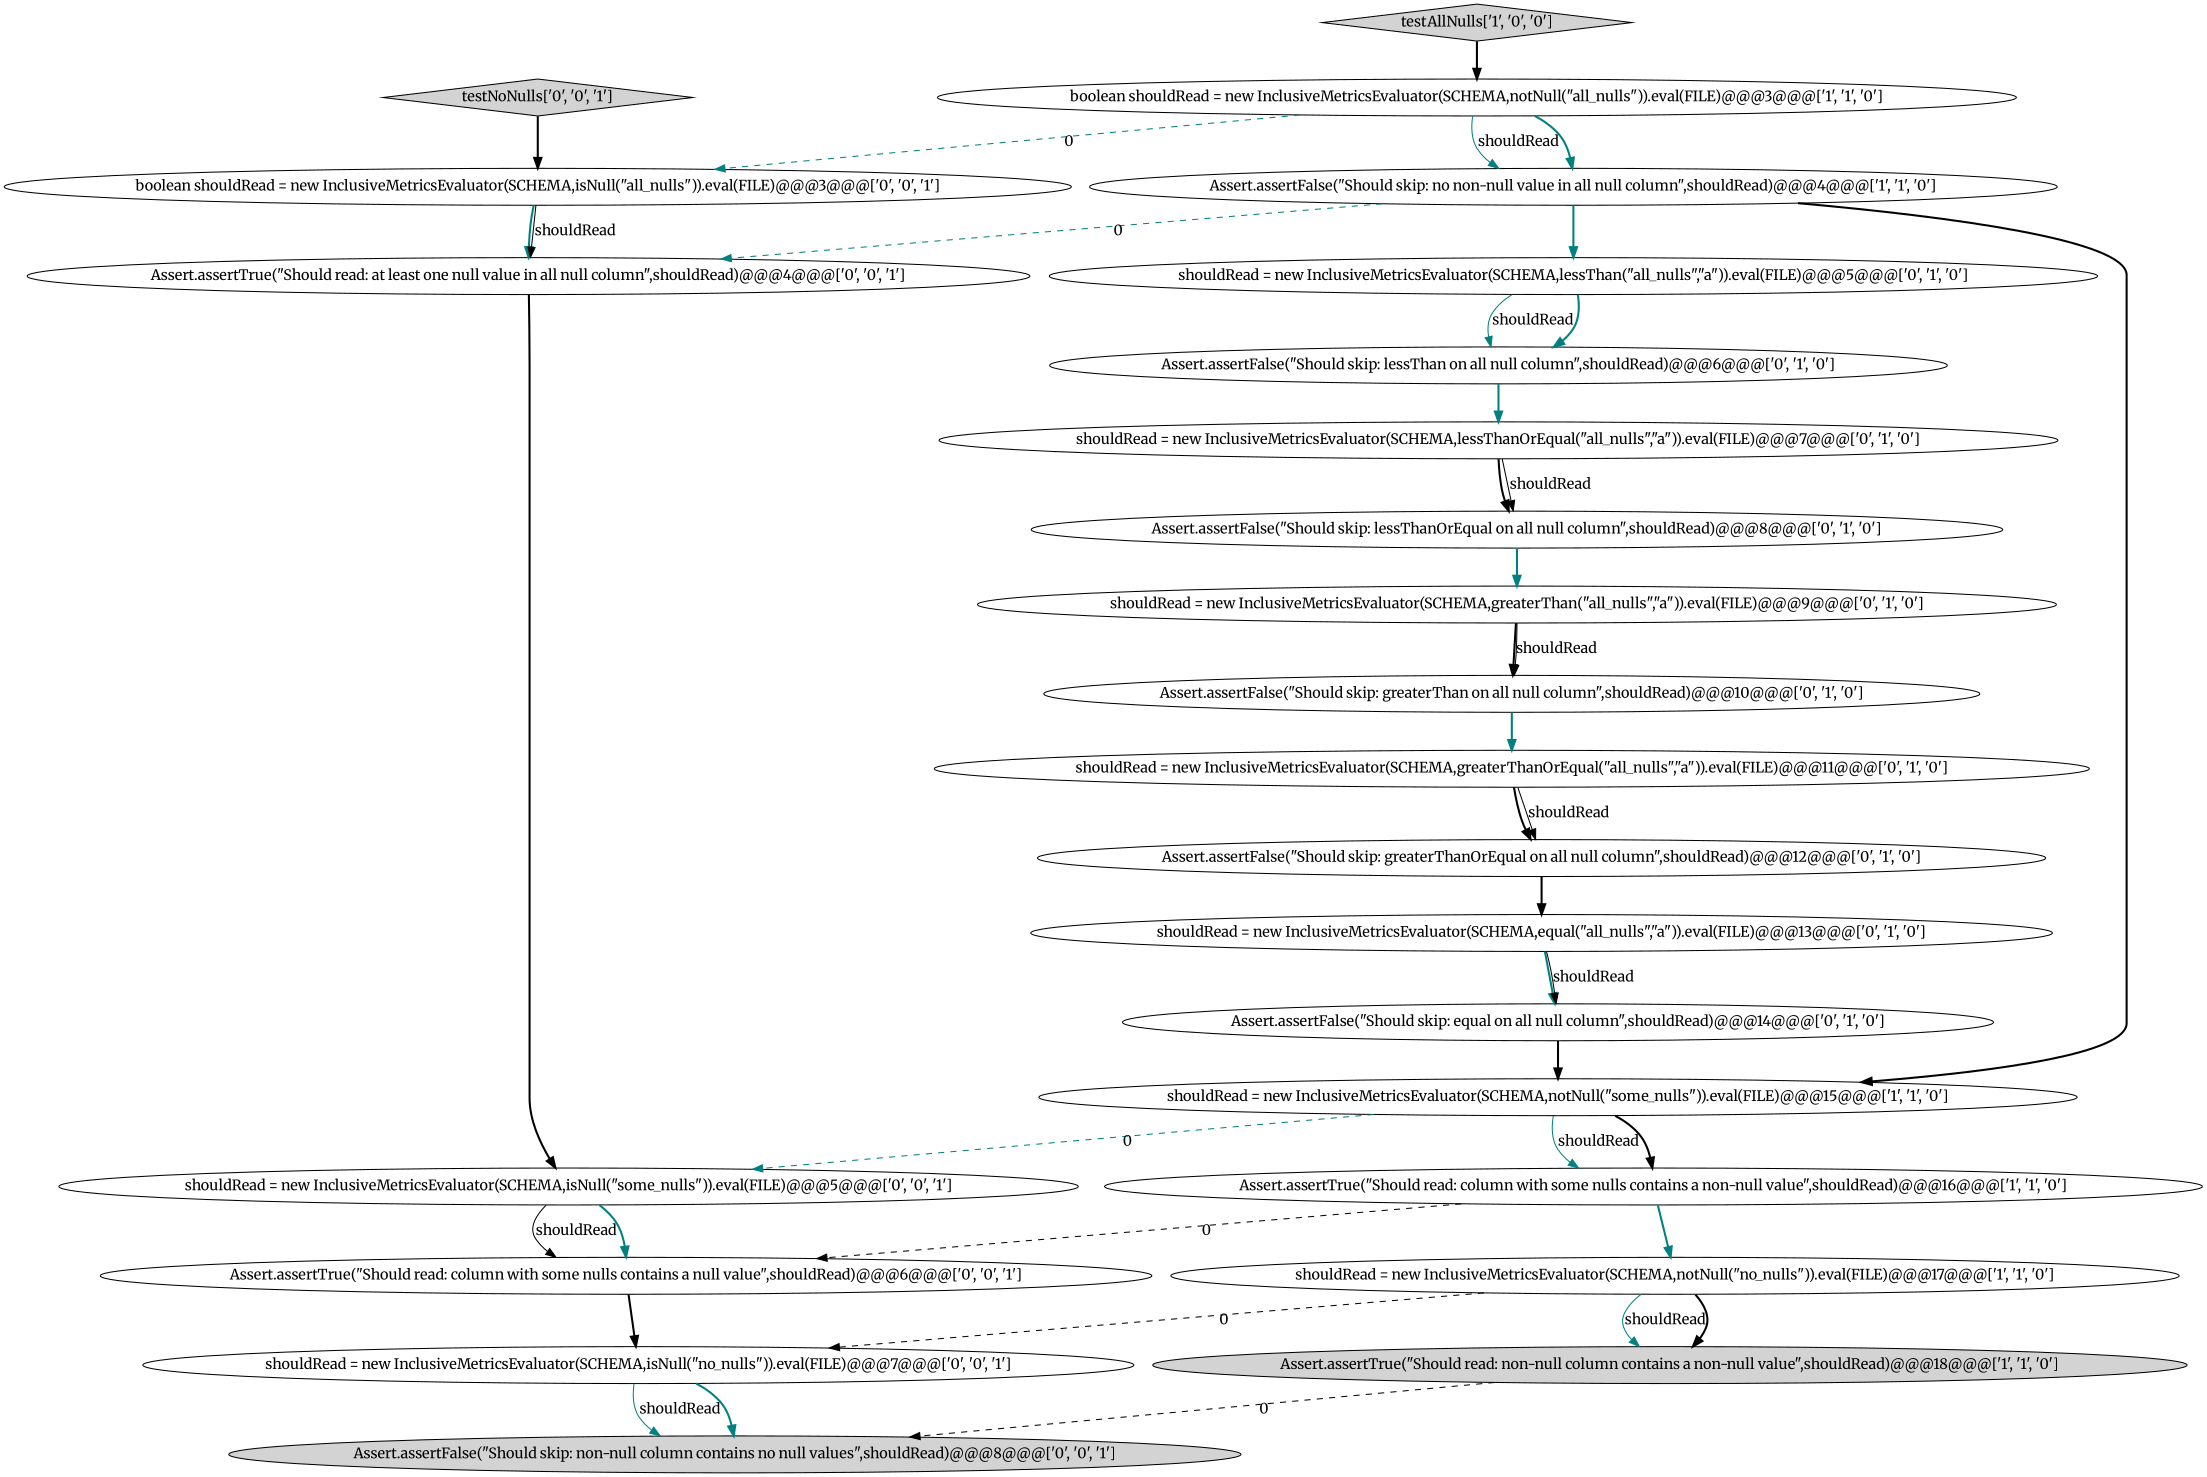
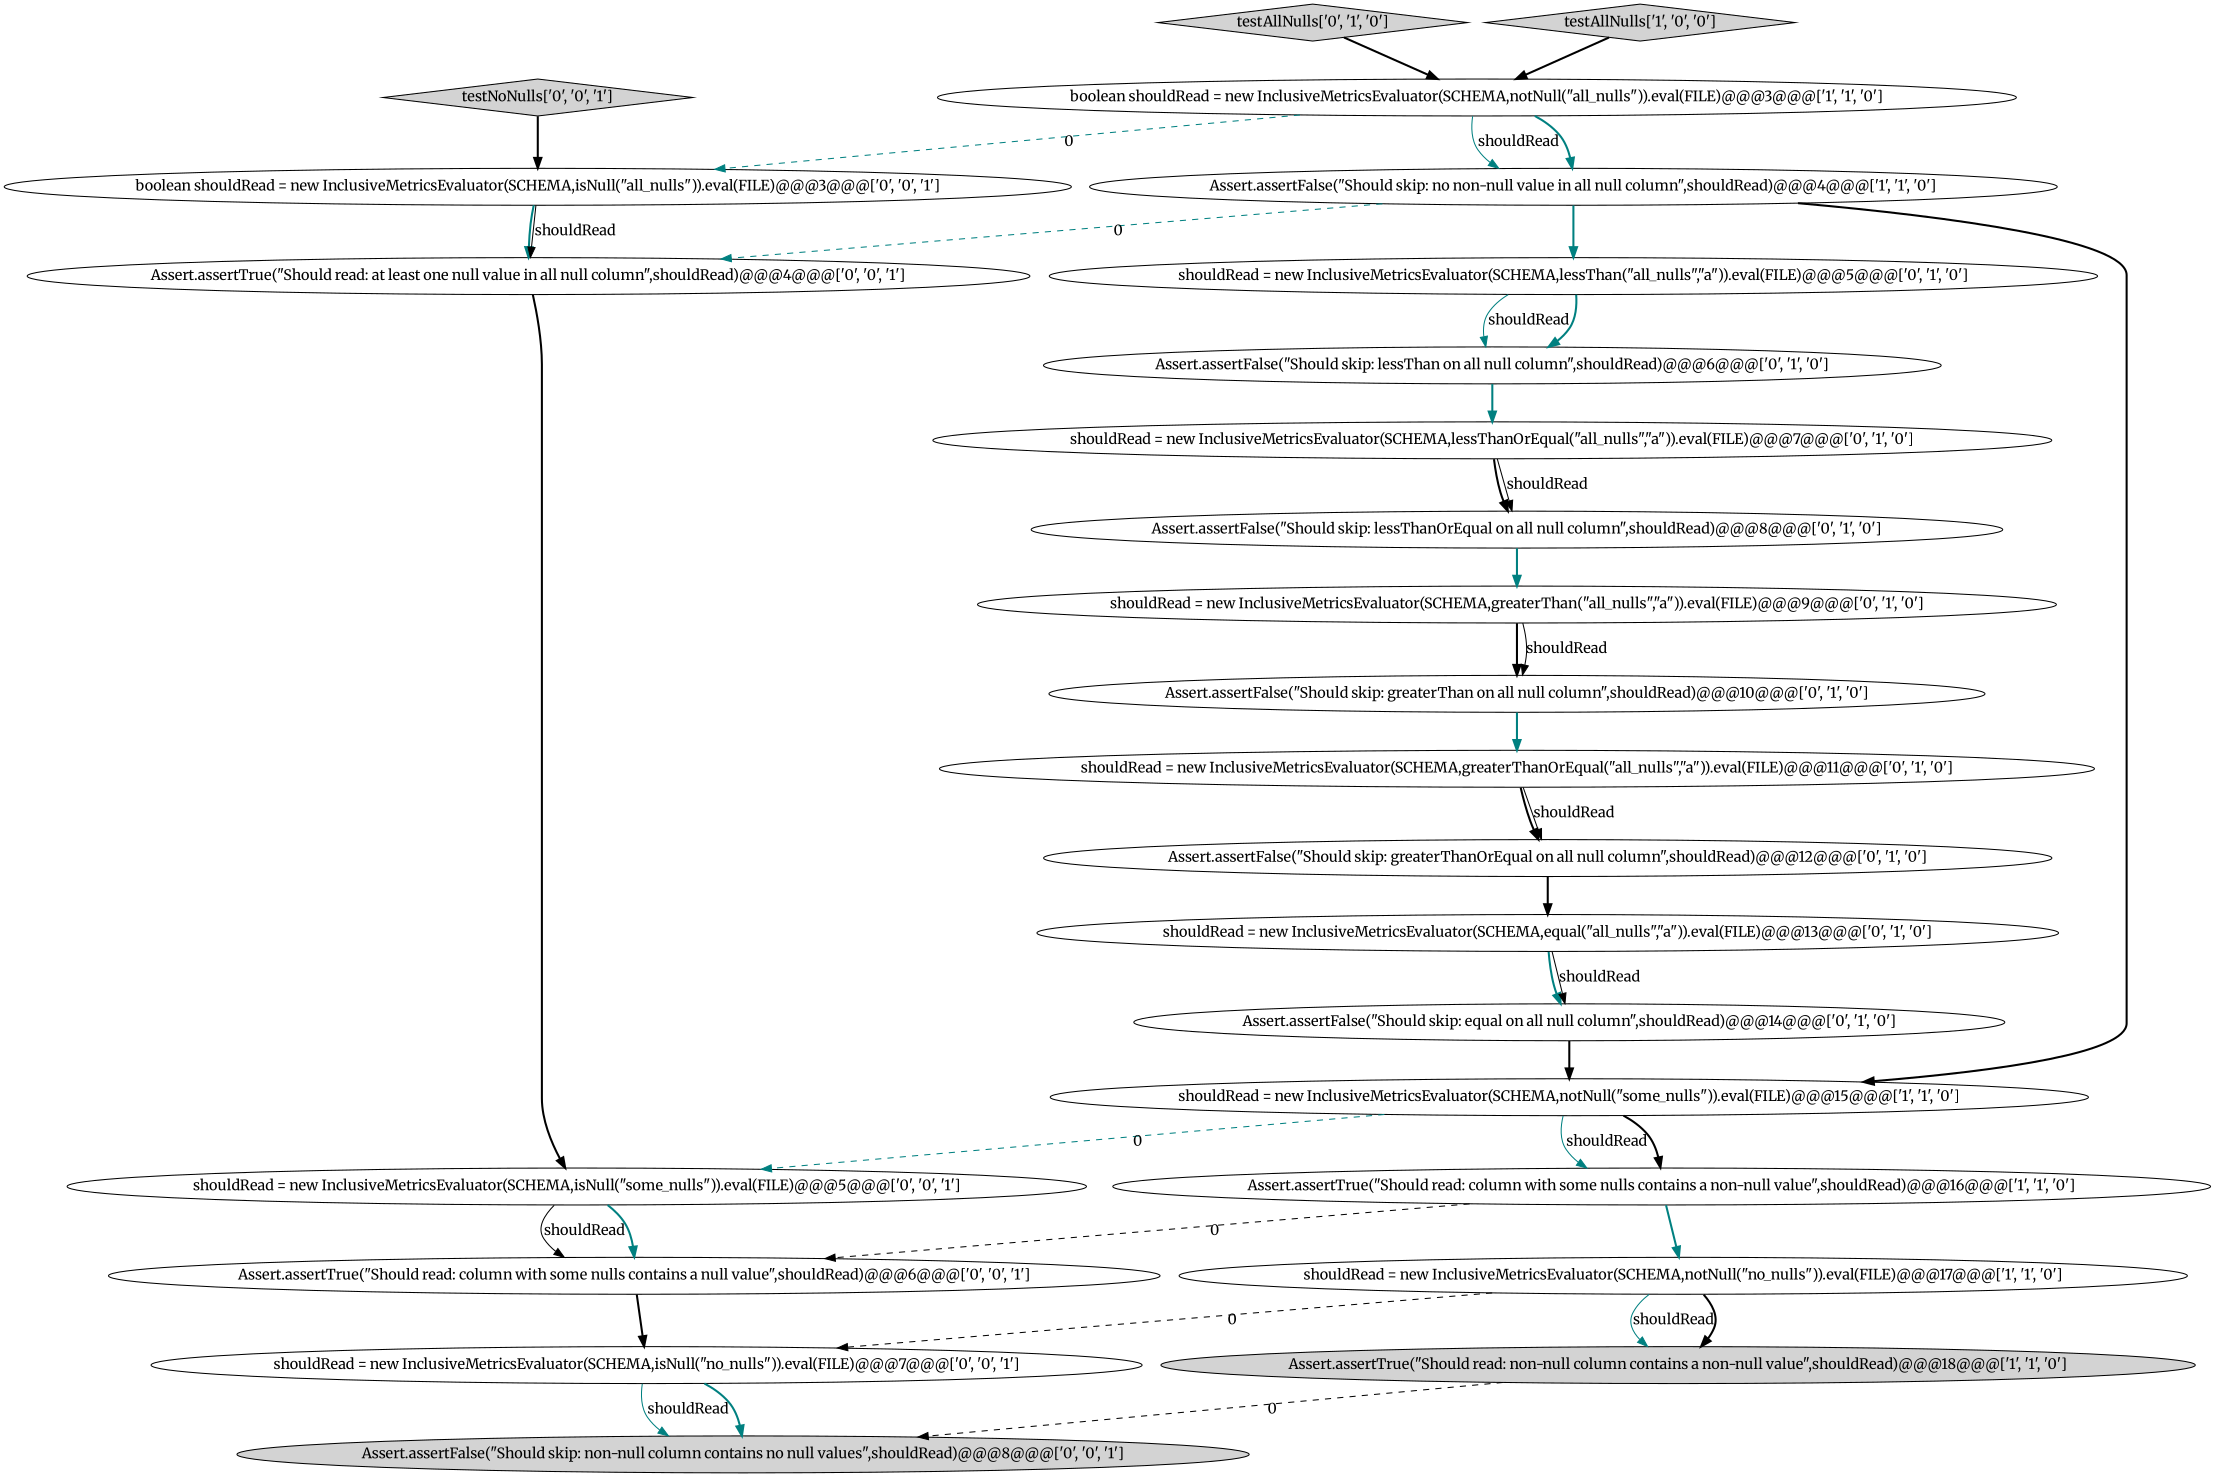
node "testAllNulls['0', '1', '0']": added
